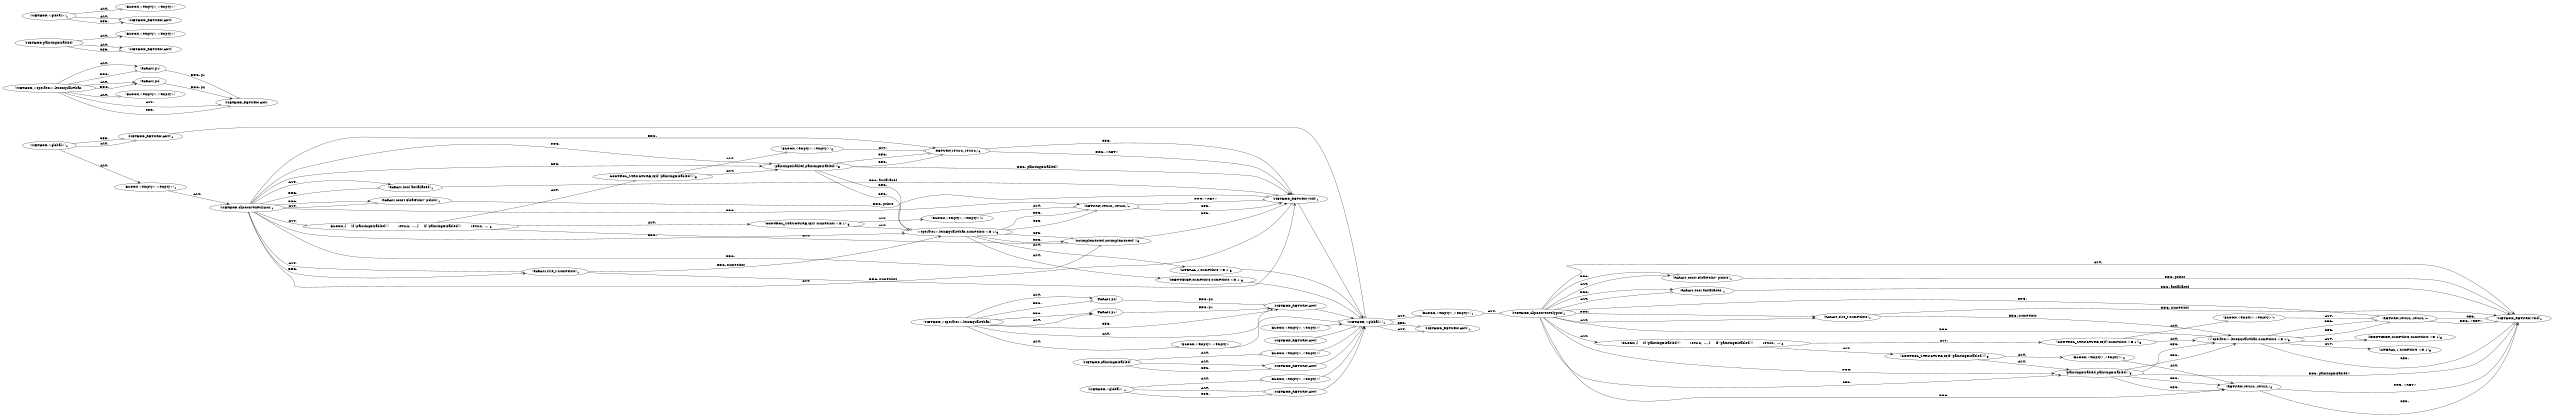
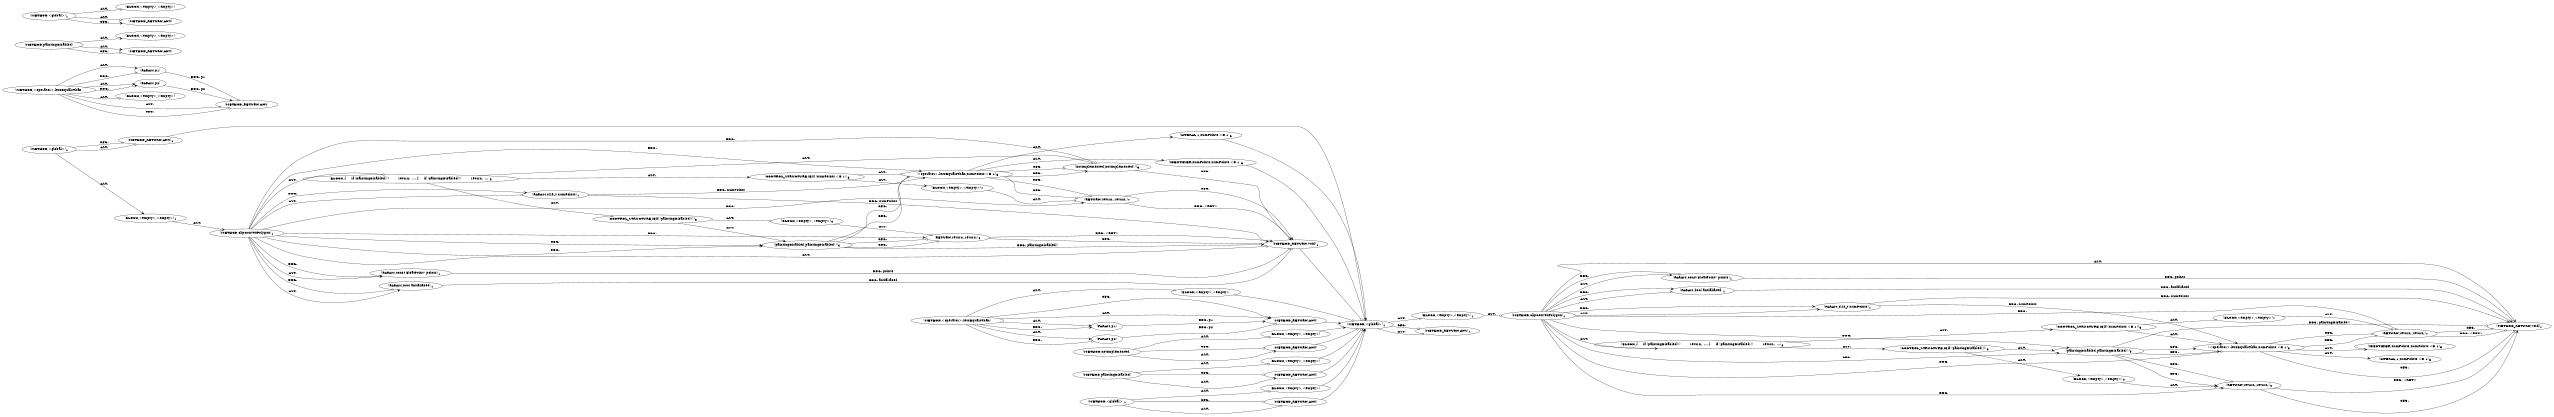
node "(METHOD,notImplemented)": added
